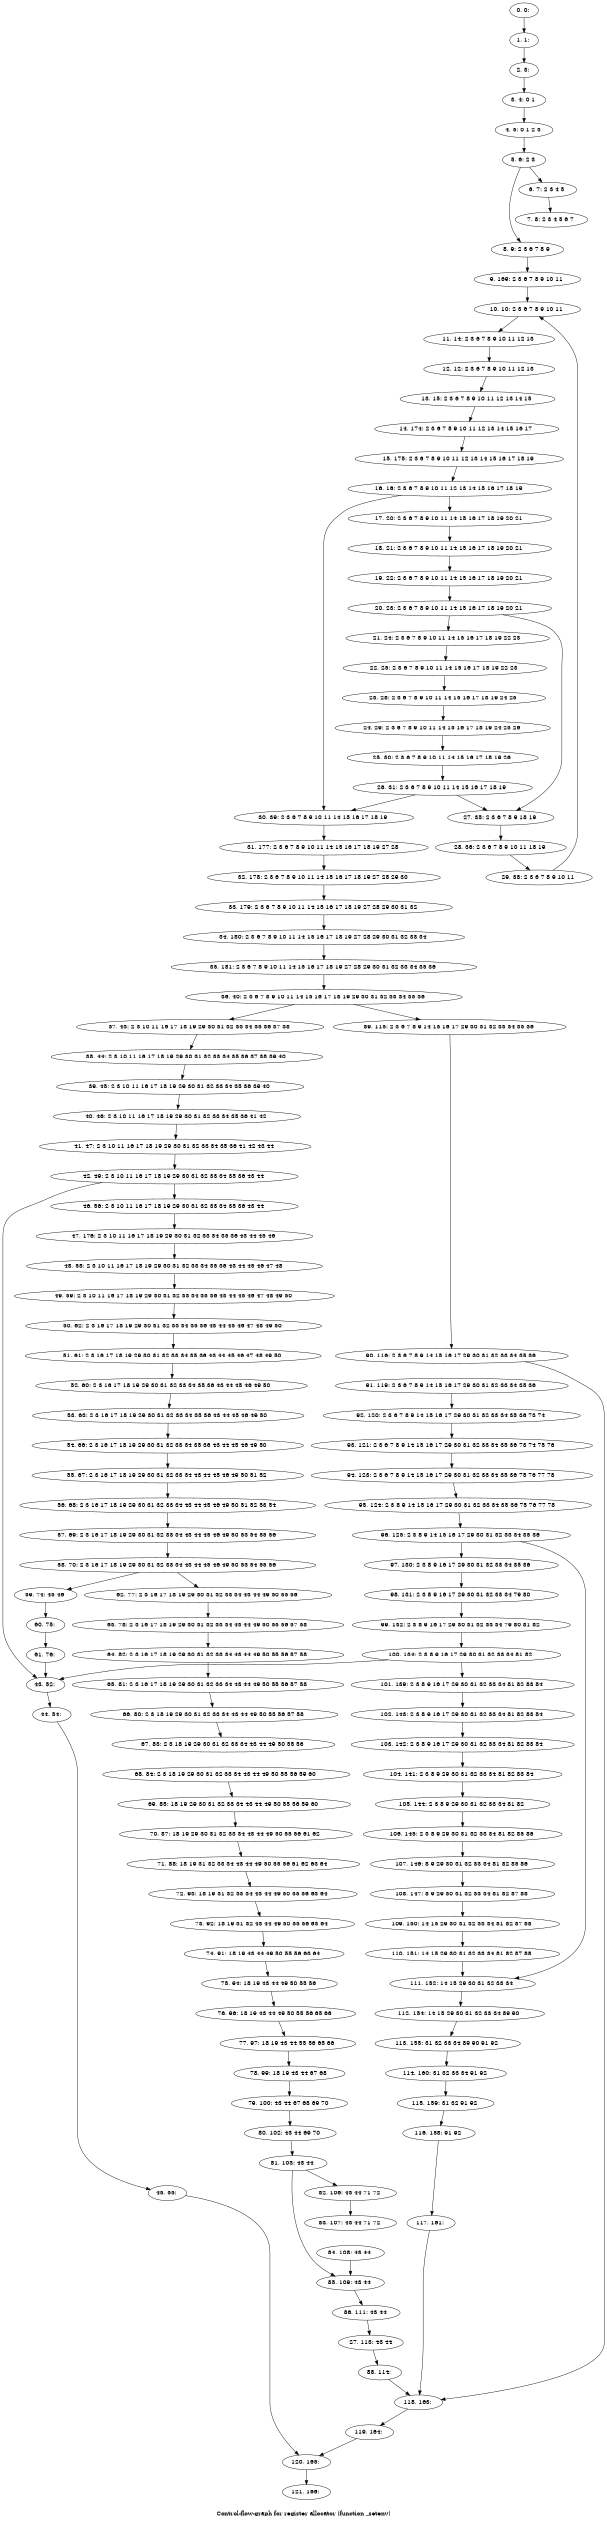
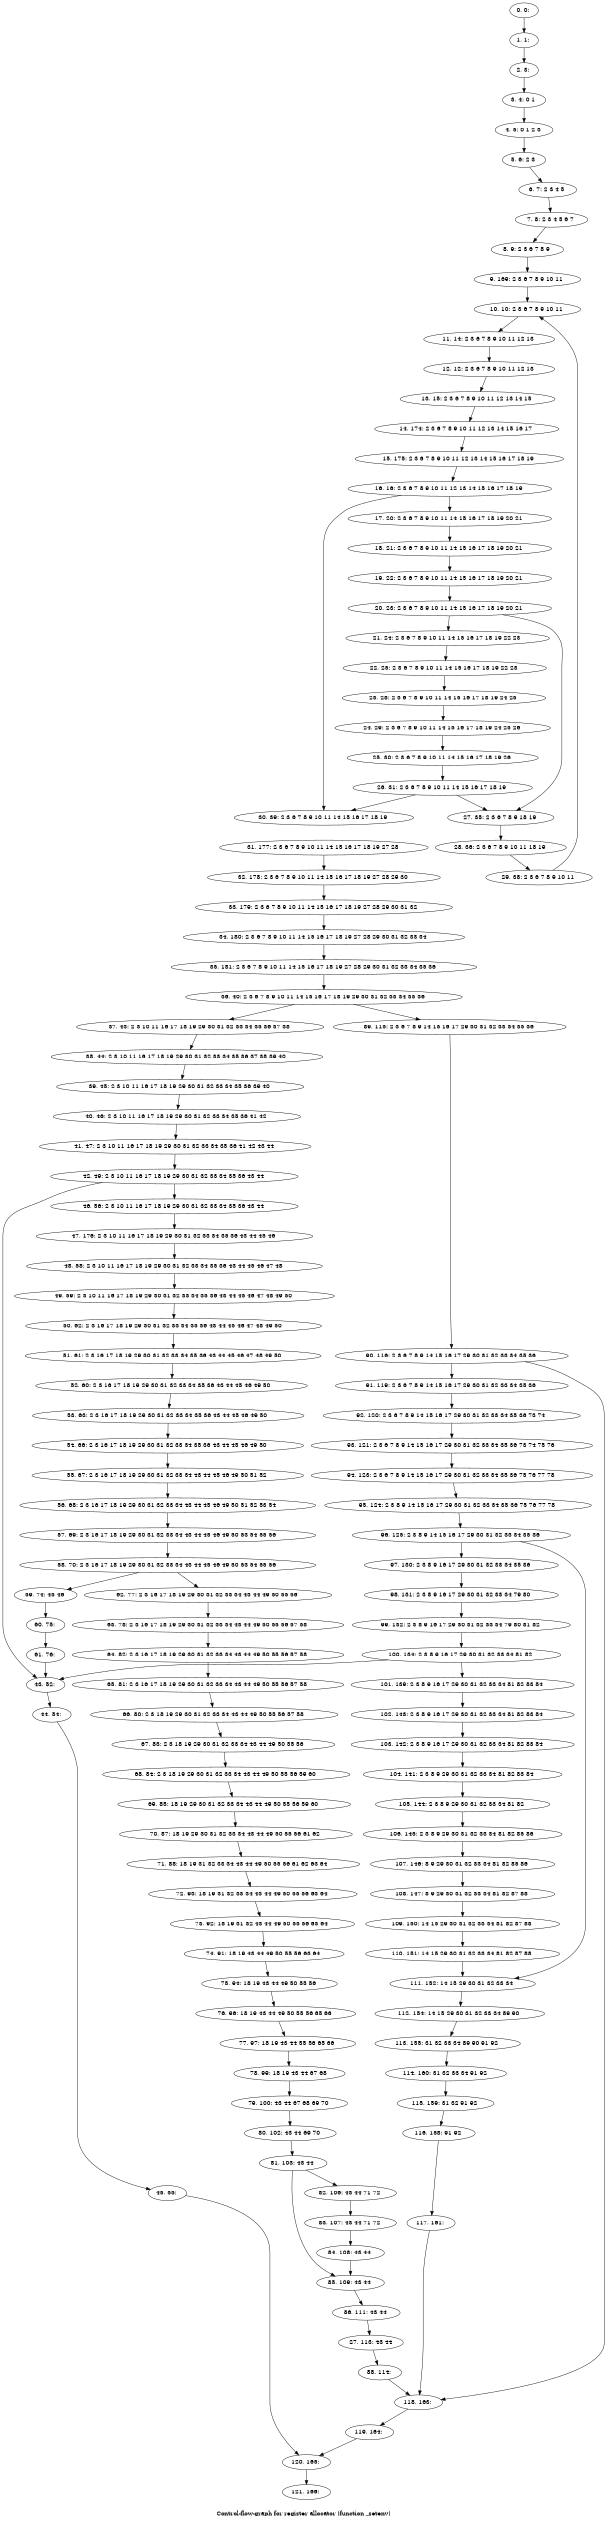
edge "5, 6: 2 3" -> "8, 9: 2 3 6 7 8 9": now "7, 8: 2 3 4 5 6 7" -> "8, 9: 2 3 6 7 8 9"
edge "30, 39: 2 3 6 7 8 9 10 11 14 15 16 17 18 19" -> "31, 177: 2 3 6 7 8 9 10 11 14 15 16 17 18 19 27 28": removed
edge "90, 116: 2 3 6 7 8 9 14 15 16 17 29 30 31 32 33 34 35 36" -> "91, 119: 2 3 6 7 8 9 14 15 16 17 29 30 31 32 33 34 35 36": added
edge "67, 83: 2 3 18 19 29 30 31 32 33 34 43 44 49 50 55 56" -> "68, 84: 2 3 18 19 29 30 31 32 33 34 43 44 49 50 55 56 59 60": added
edge "83, 107: 43 44 71 72" -> "84, 108: 43 44": added
